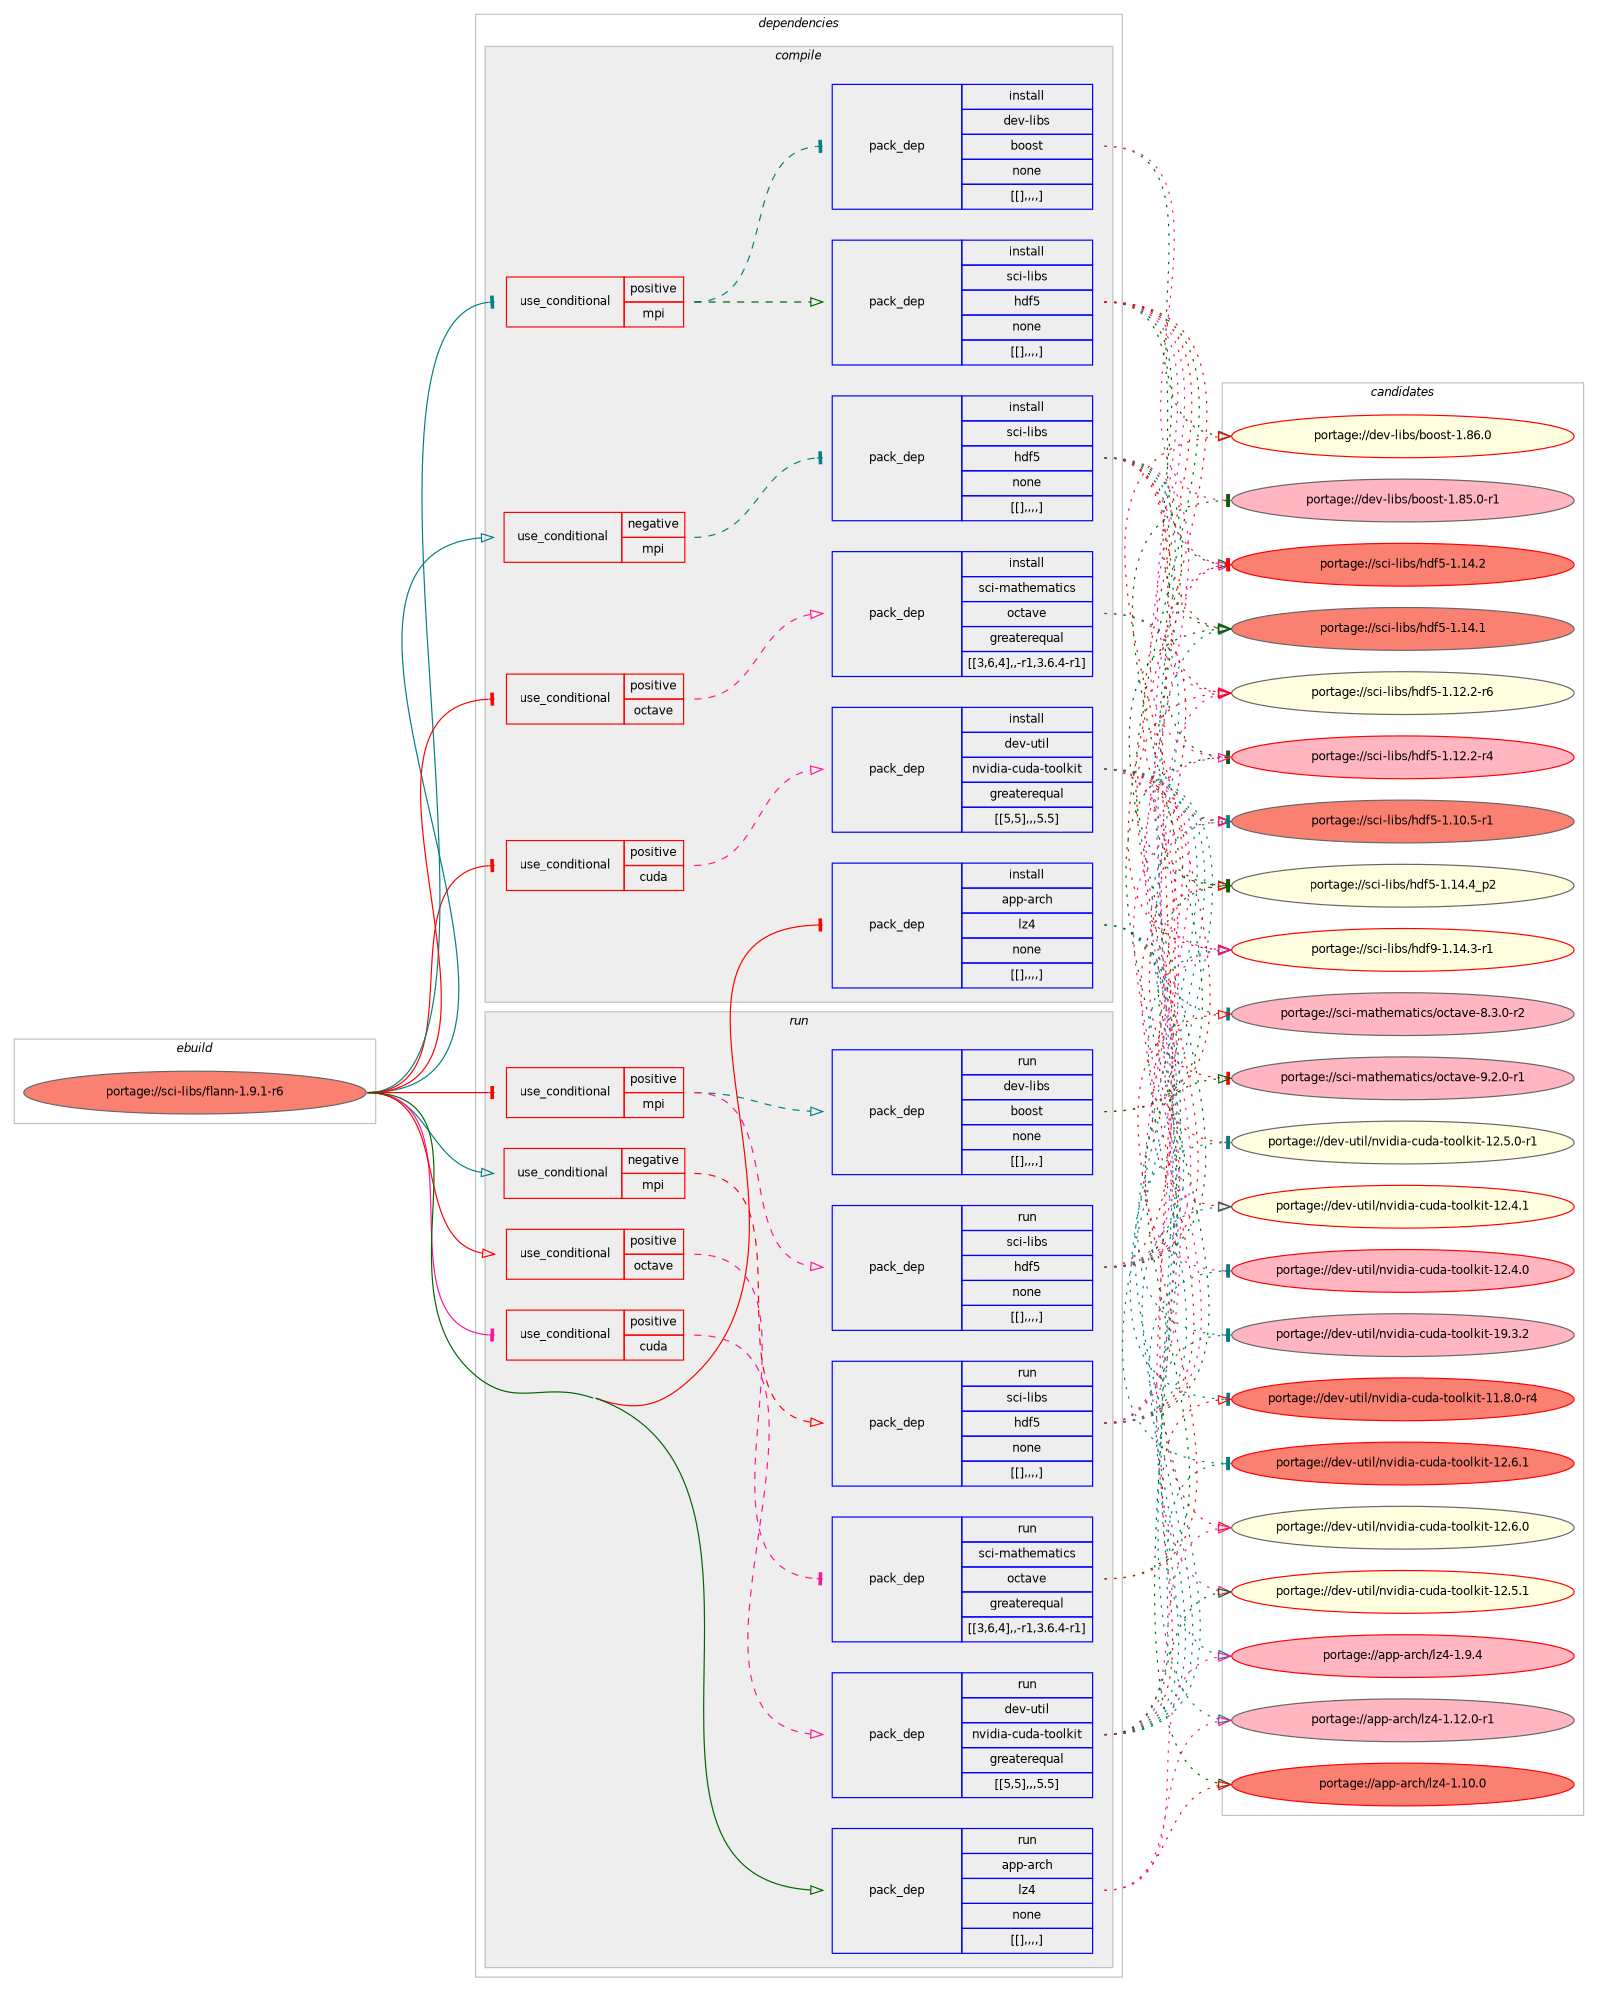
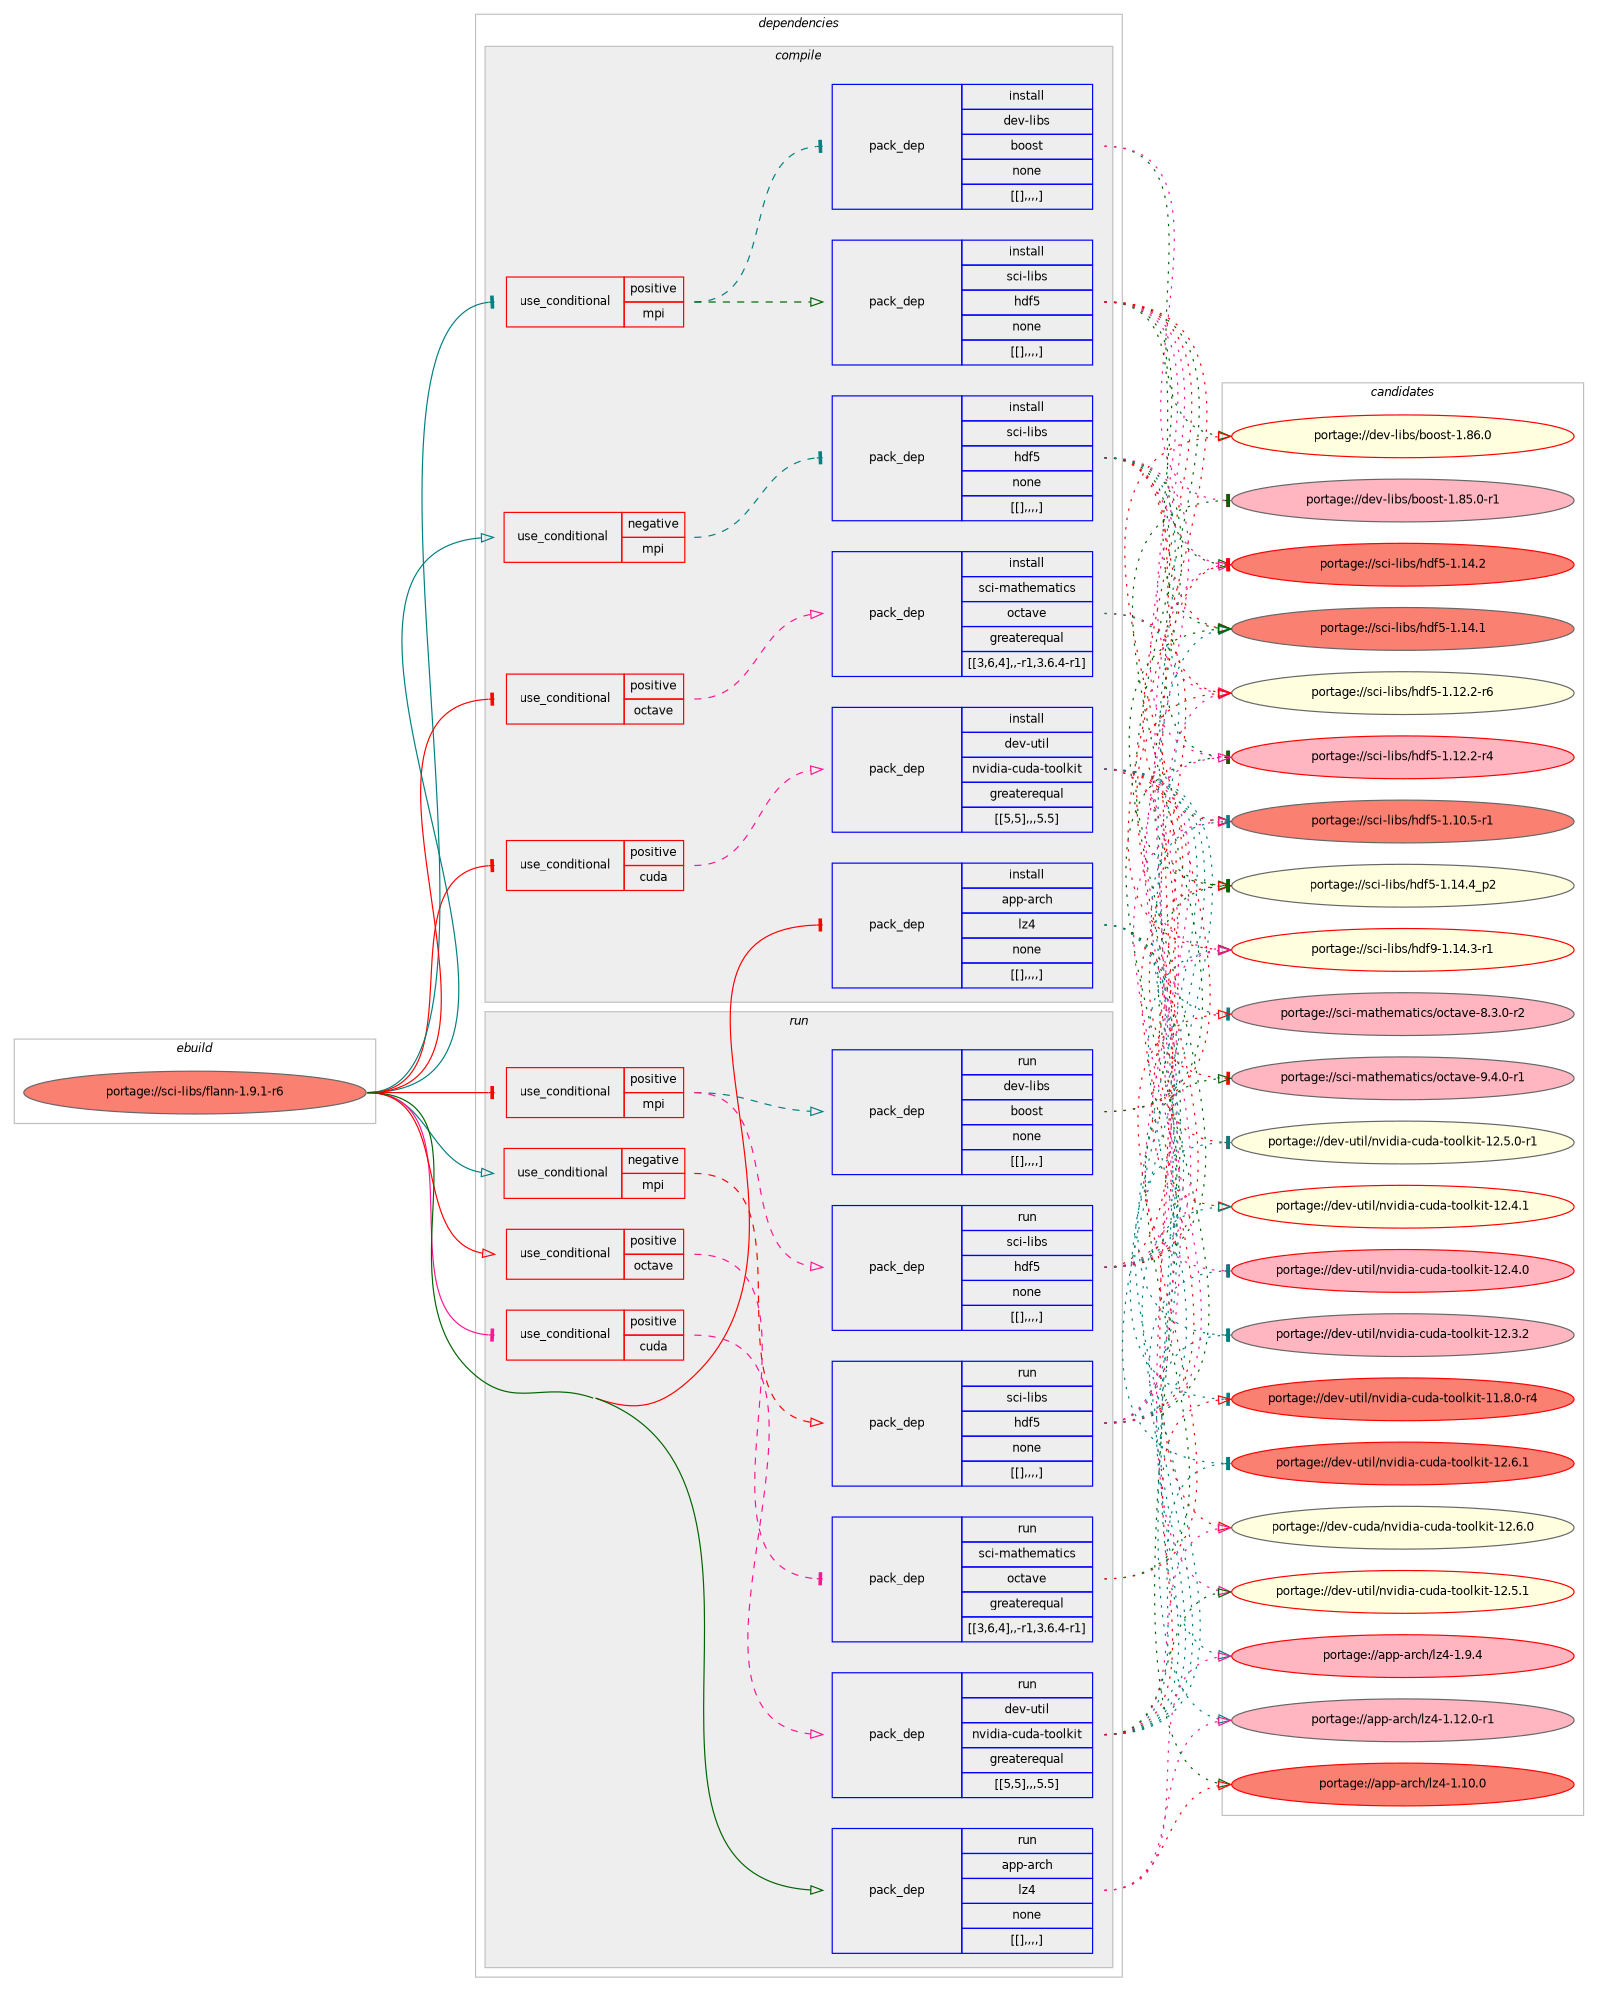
node "portage://sci-mathematics/octave-9.2.0-r1": label "portage://sci-mathematics/octave-9.2.0-r1" -> "portage://sci-mathematics/octave-9.4.0-r1"
node "portage://dev-util/nvidia-cuda-toolkit-19.3.2": label "portage://dev-util/nvidia-cuda-toolkit-19.3.2" -> "portage://dev-util/nvidia-cuda-toolkit-12.3.2"
node "portage://dev-util/nvidia-cuda-toolkit-12.6.0": label "portage://dev-util/nvidia-cuda-toolkit-12.6.0" -> "portage://dev-cuda/nvidia-cuda-toolkit-12.6.0"
